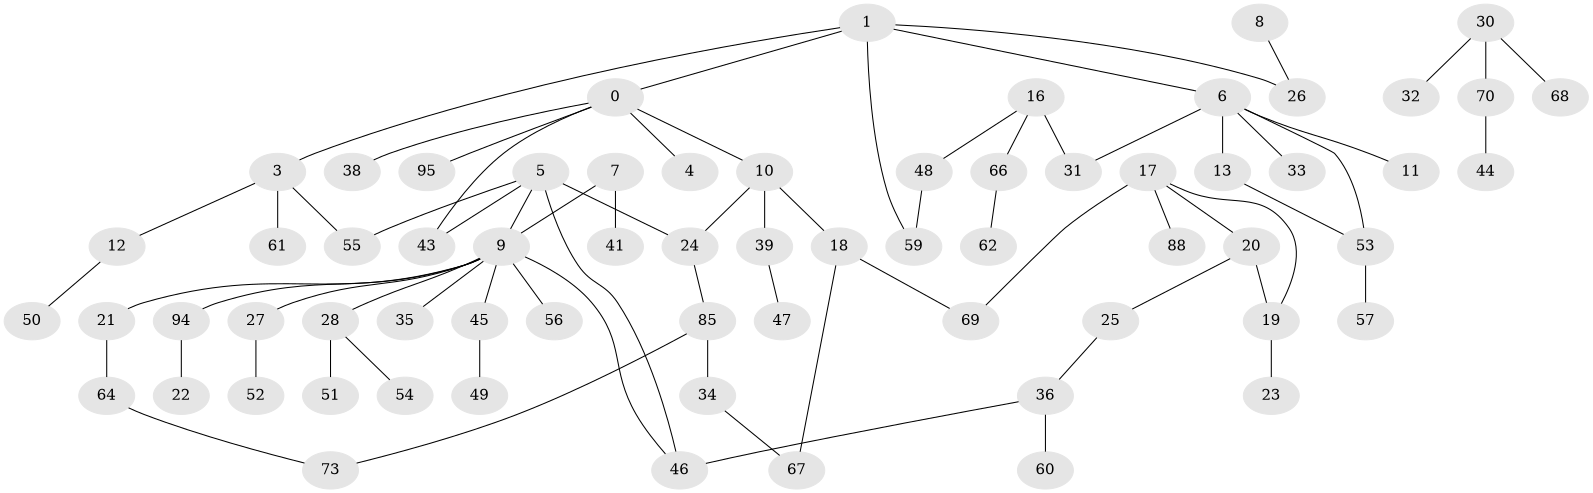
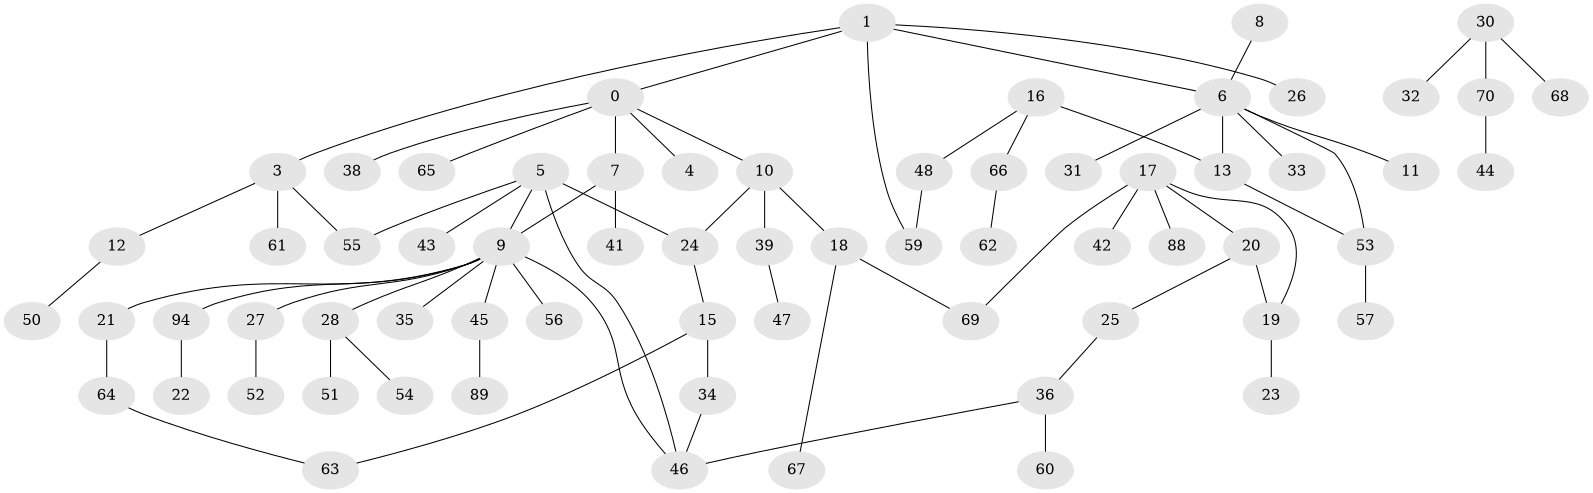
edge "8" -- "26": now "8" -- "6"
edge "16" -- "31": now "16" -- "13"
edge "0" -- "43": now "0" -- "7"
node "95": label "95" -> "65"
node "42": added
node "85": label "85" -> "15"
node "49": label "49" -> "89"
edge "34" -- "67": now "34" -- "46"
node "73": label "73" -> "63"
